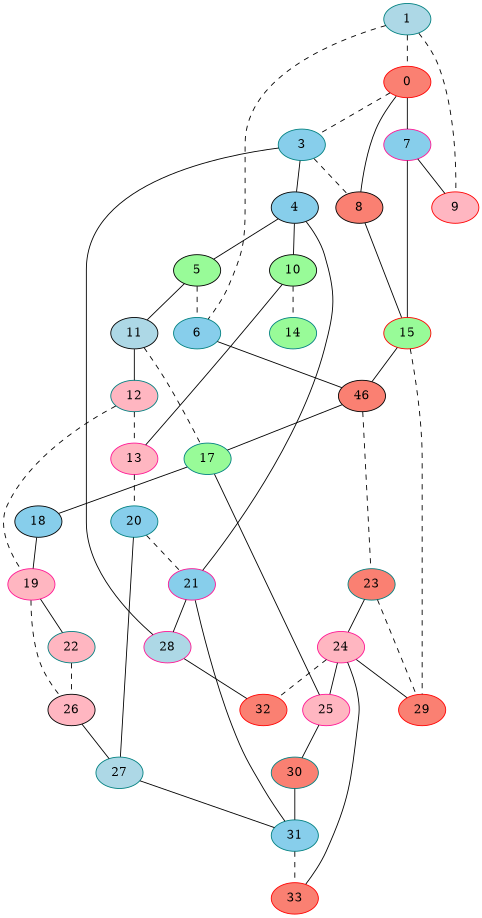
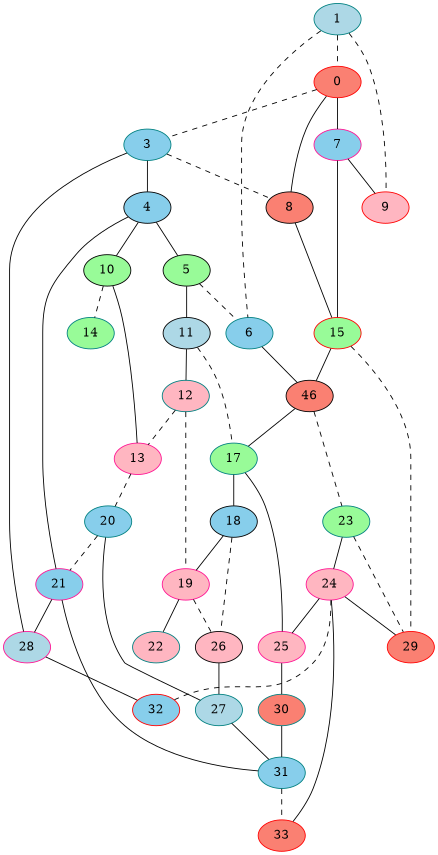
node "23": fillcolor salmon -> palegreen
edge "22" -- "26": now "18" -- "26"
node "32": fillcolor salmon -> skyblue
